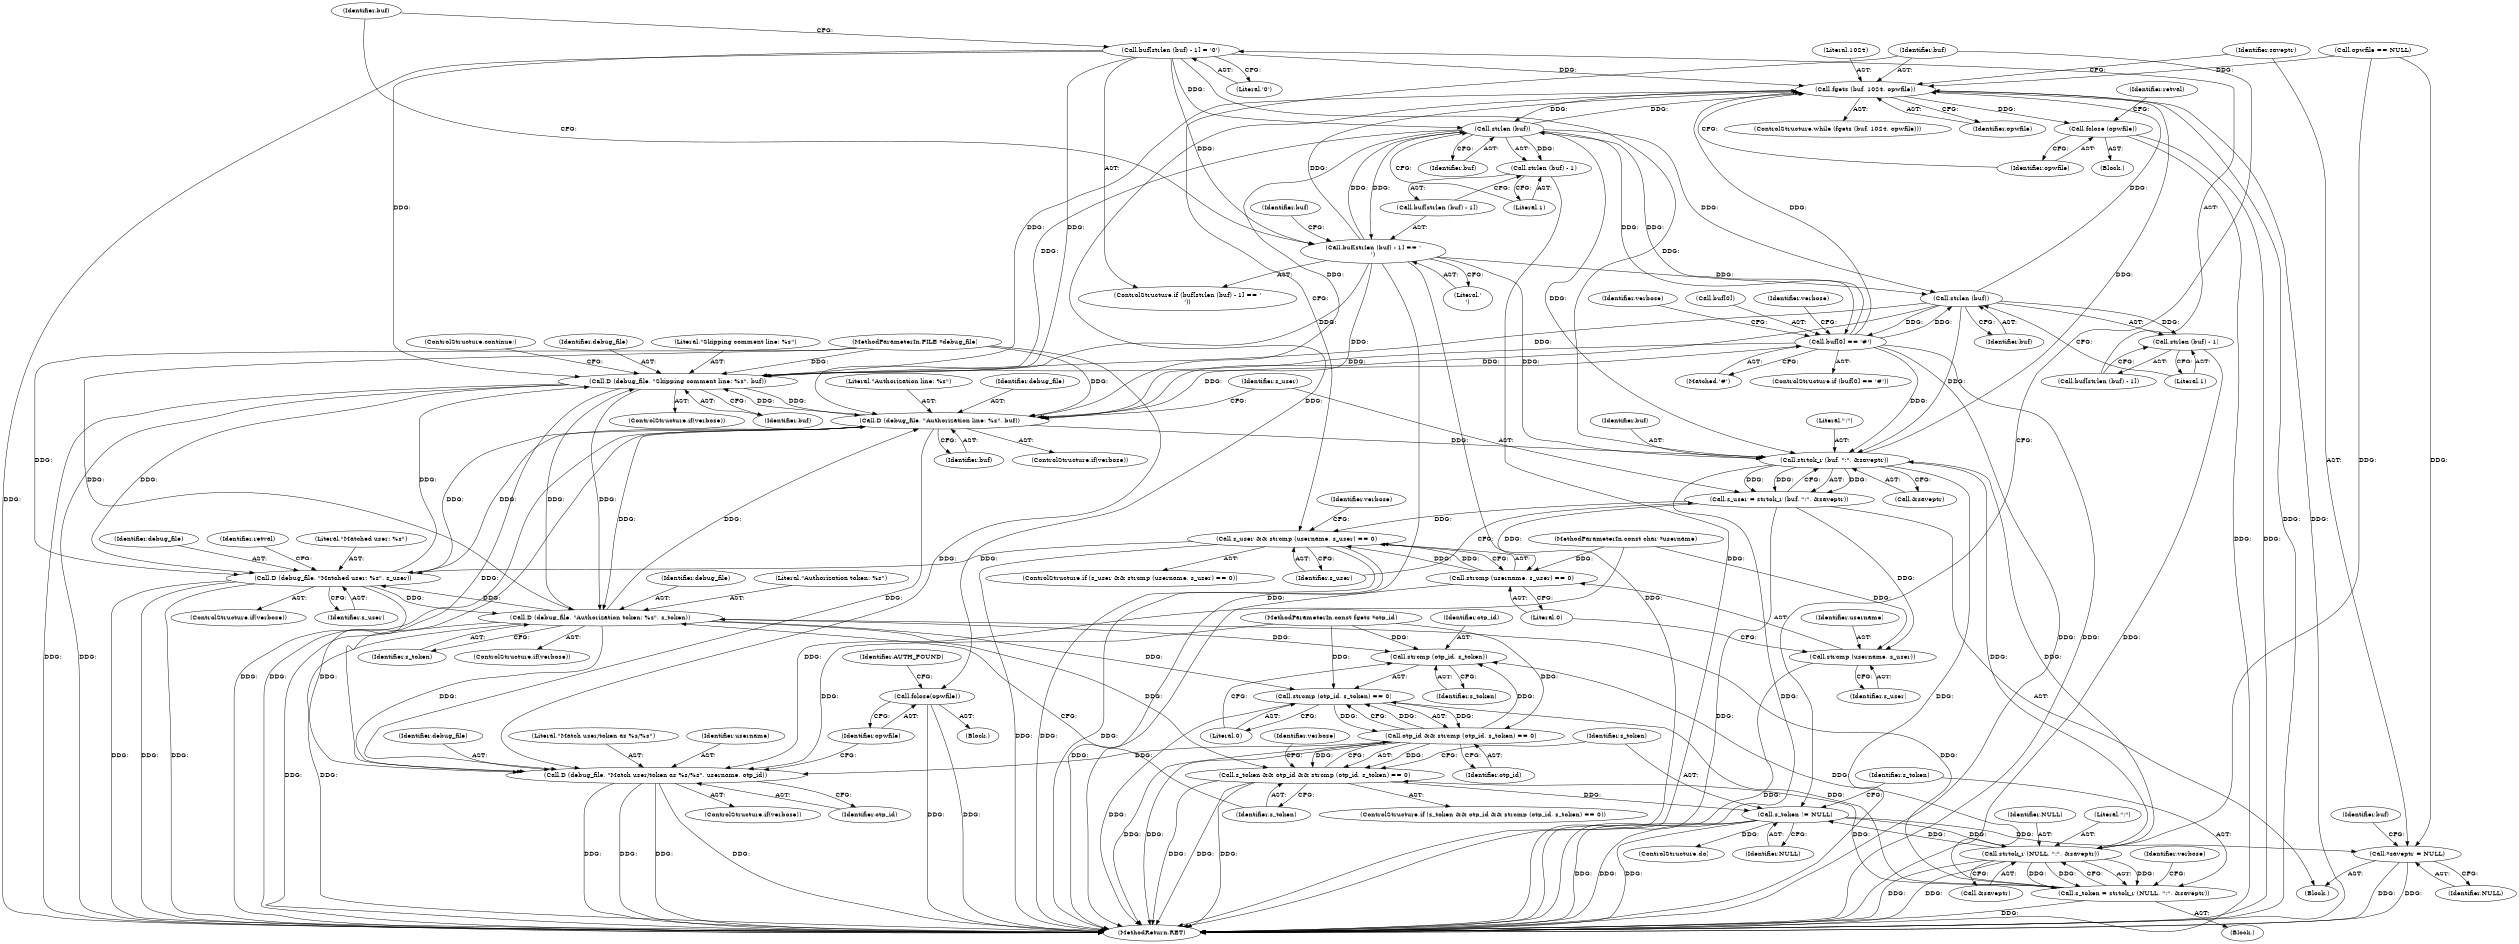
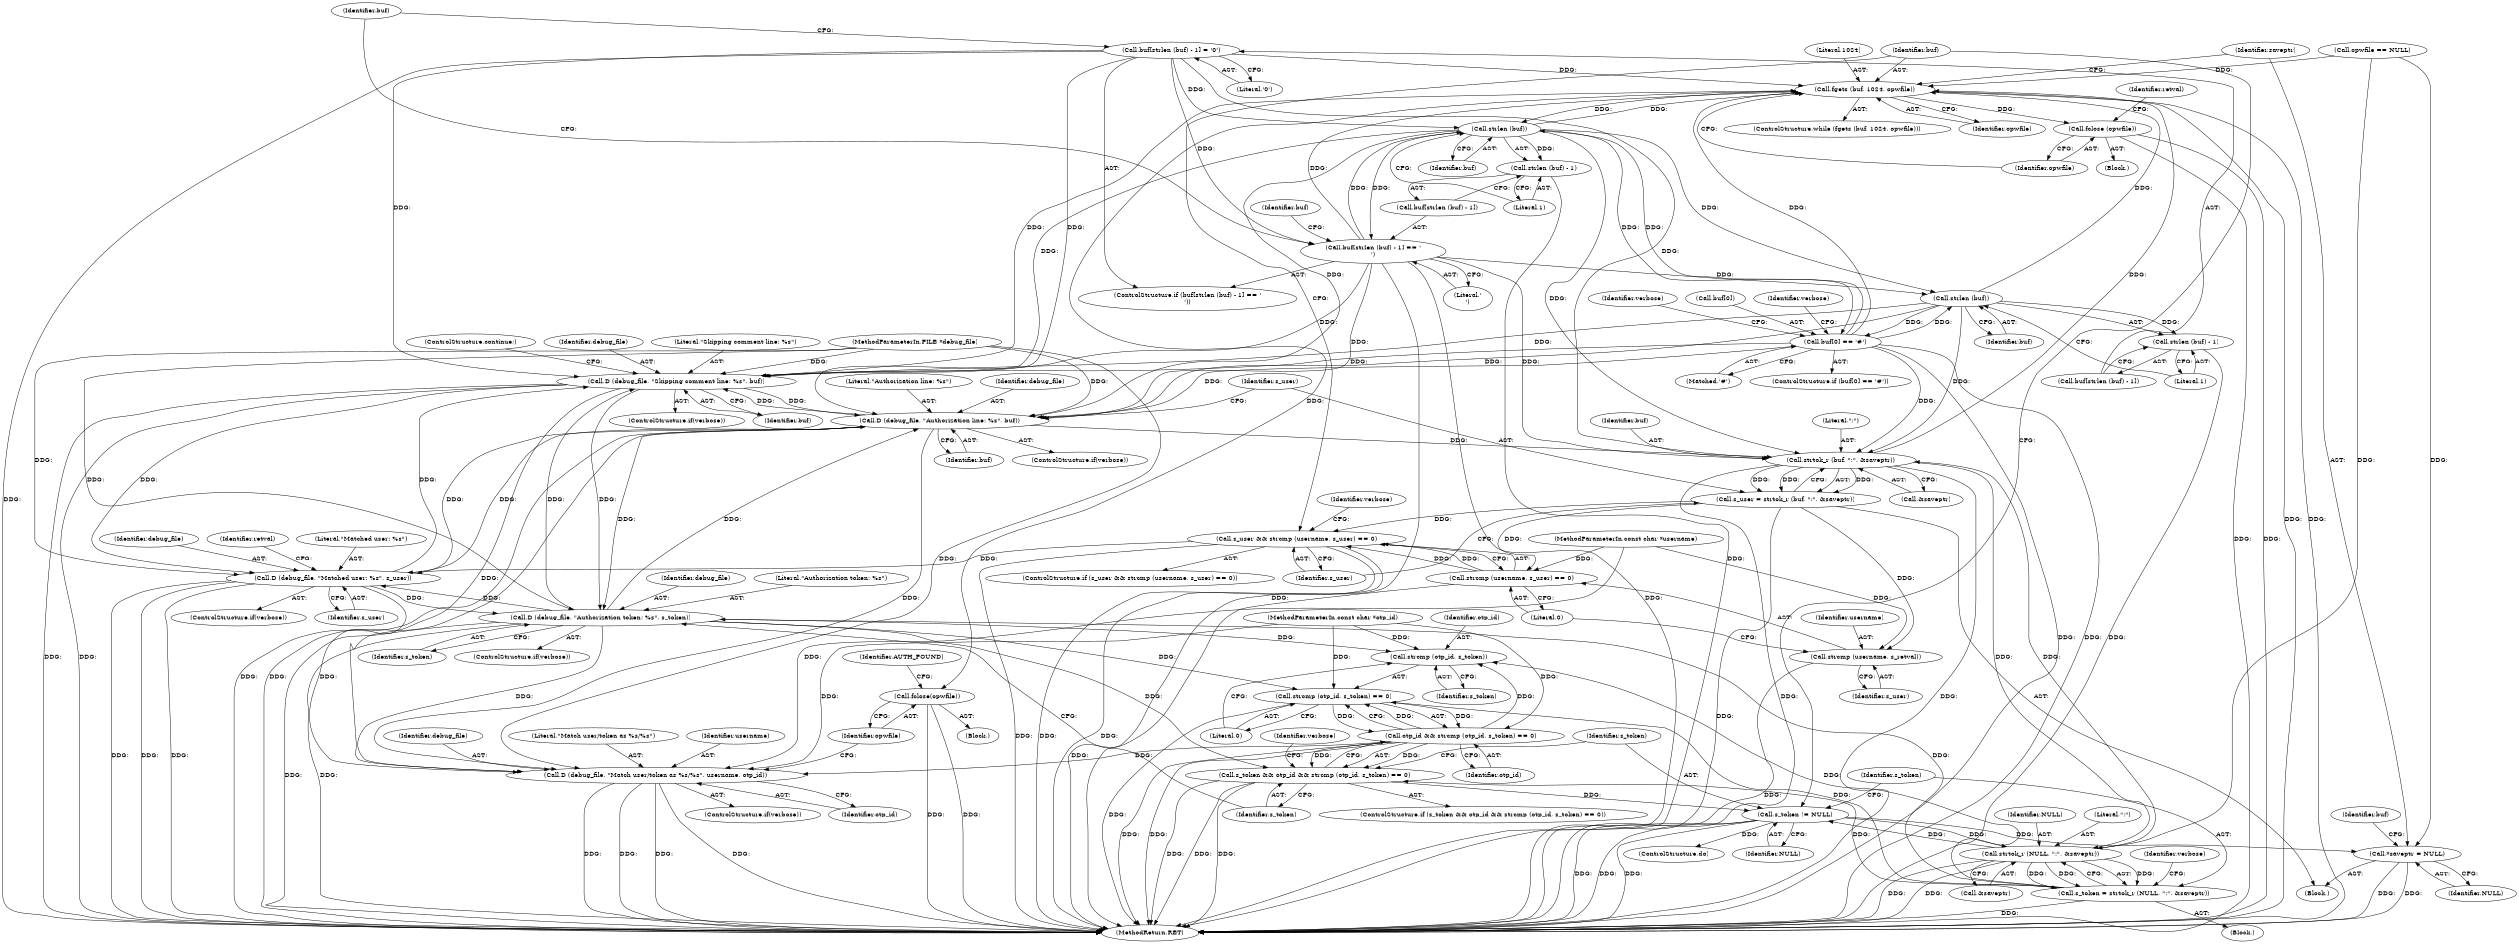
node "(MethodParameterIn,const fgets *otp_id)": label "(MethodParameterIn,const fgets *otp_id)" -> "(MethodParameterIn,const char *otp_id)"
node "(Call,strcmp (username, s_user))": label "(Call,strcmp (username, s_user))" -> "(Call,strcmp (username, s_retval))"
